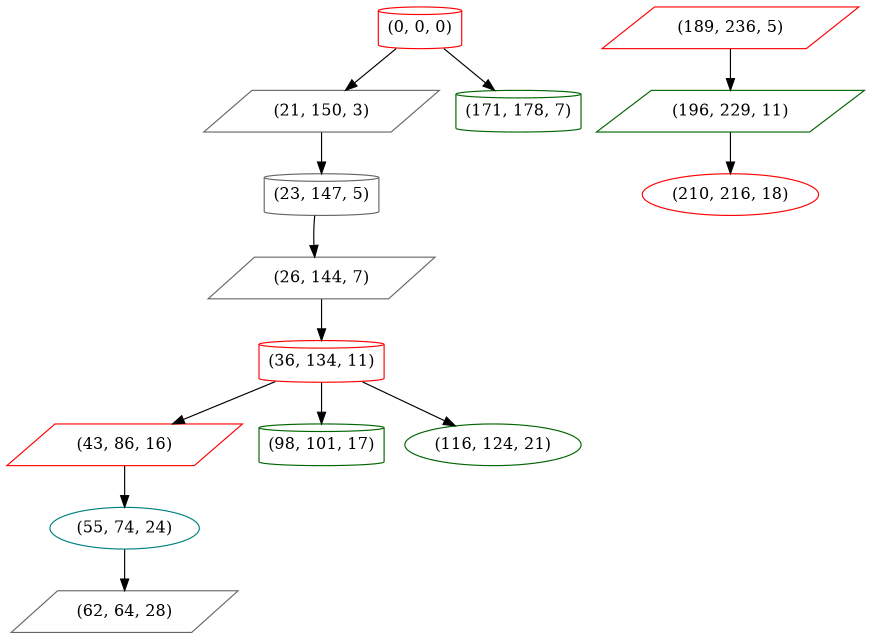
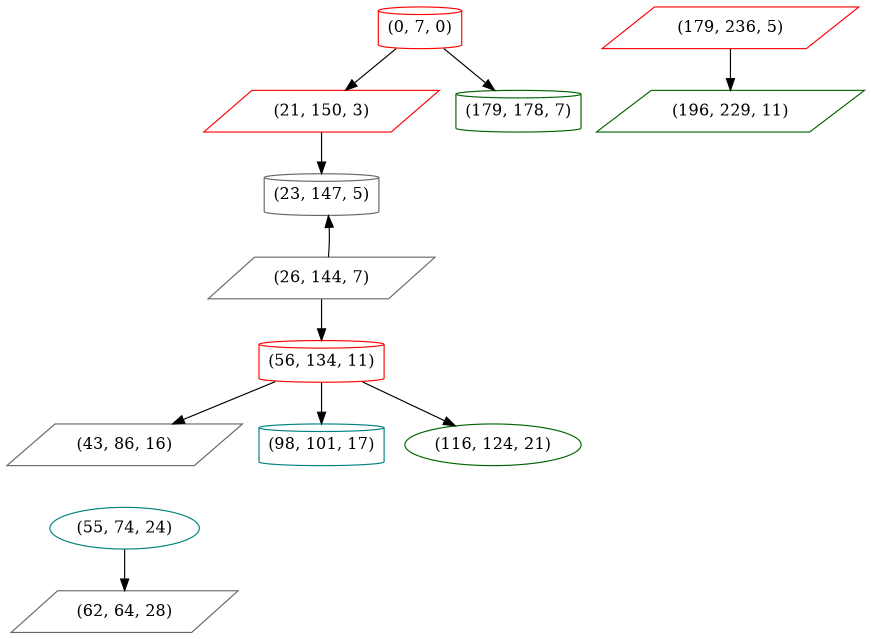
node "(0, 0, 0)": label "(0, 0, 0)" -> "(0, 7, 0)"
node "(189, 236, 5)": label "(189, 236, 5)" -> "(179, 236, 5)"
node "(21, 150, 3)": color gray40 -> red
node "(171, 178, 7)": label "(171, 178, 7)" -> "(179, 178, 7)"
node "(210, 216, 18)": removed
edge "(23, 147, 5)" -> "(26, 144, 7)": reversed
node "(36, 134, 11)": label "(36, 134, 11)" -> "(56, 134, 11)"
node "(43, 86, 16)": color red -> gray40
node "(98, 101, 17)": color darkgreen -> teal
edge "(43, 86, 16)" -> "(55, 74, 24)": removed
